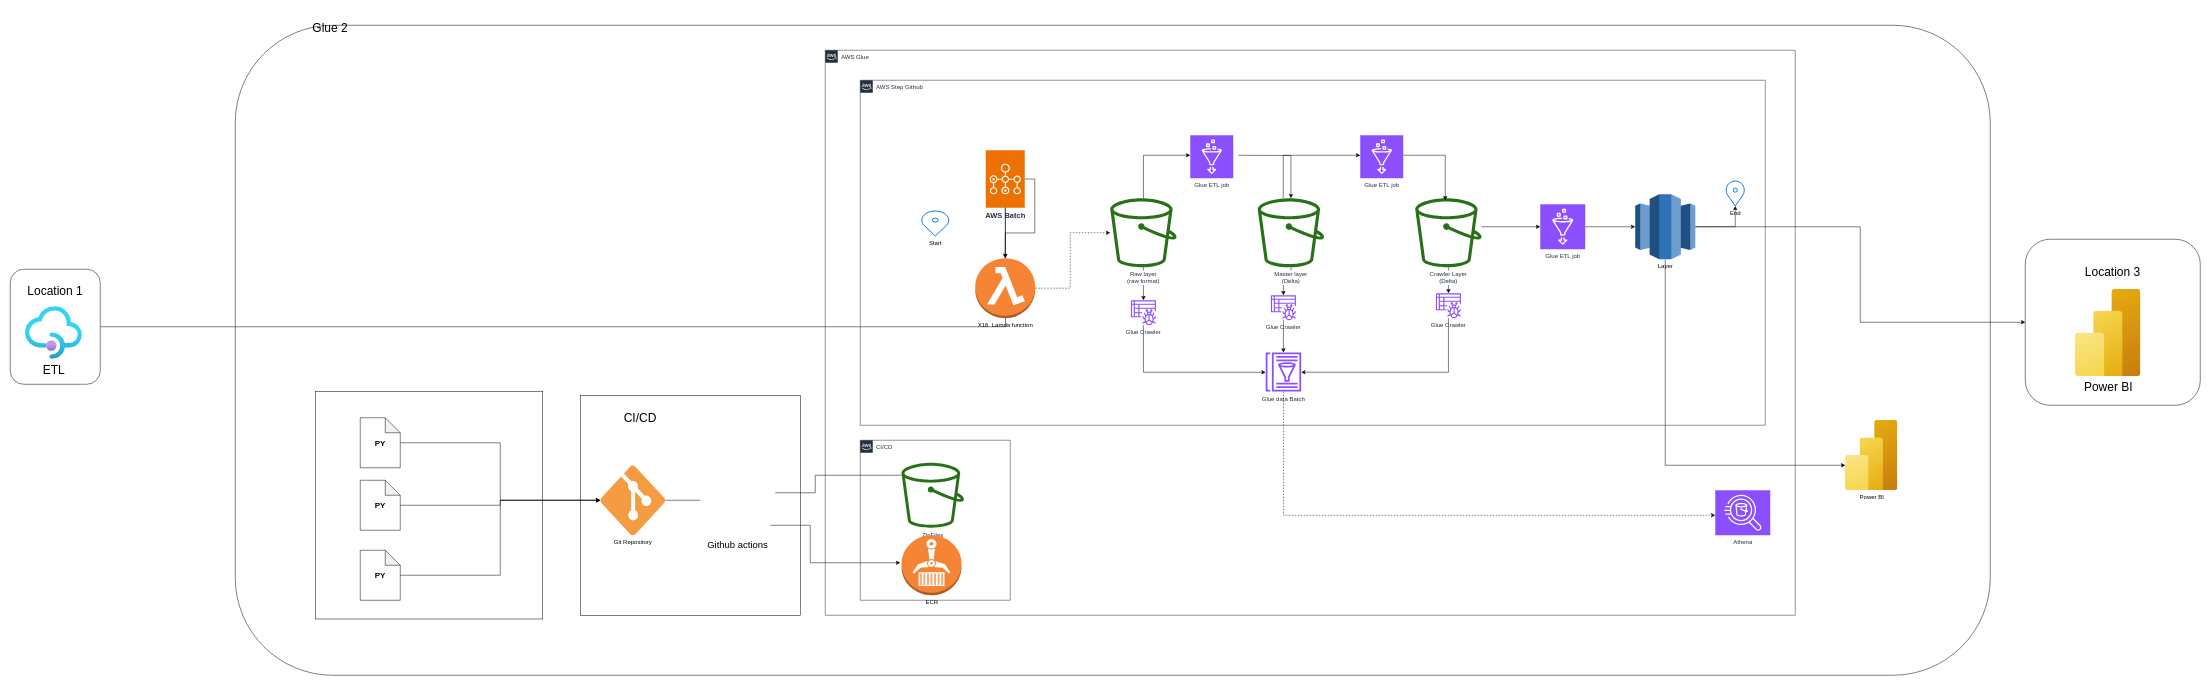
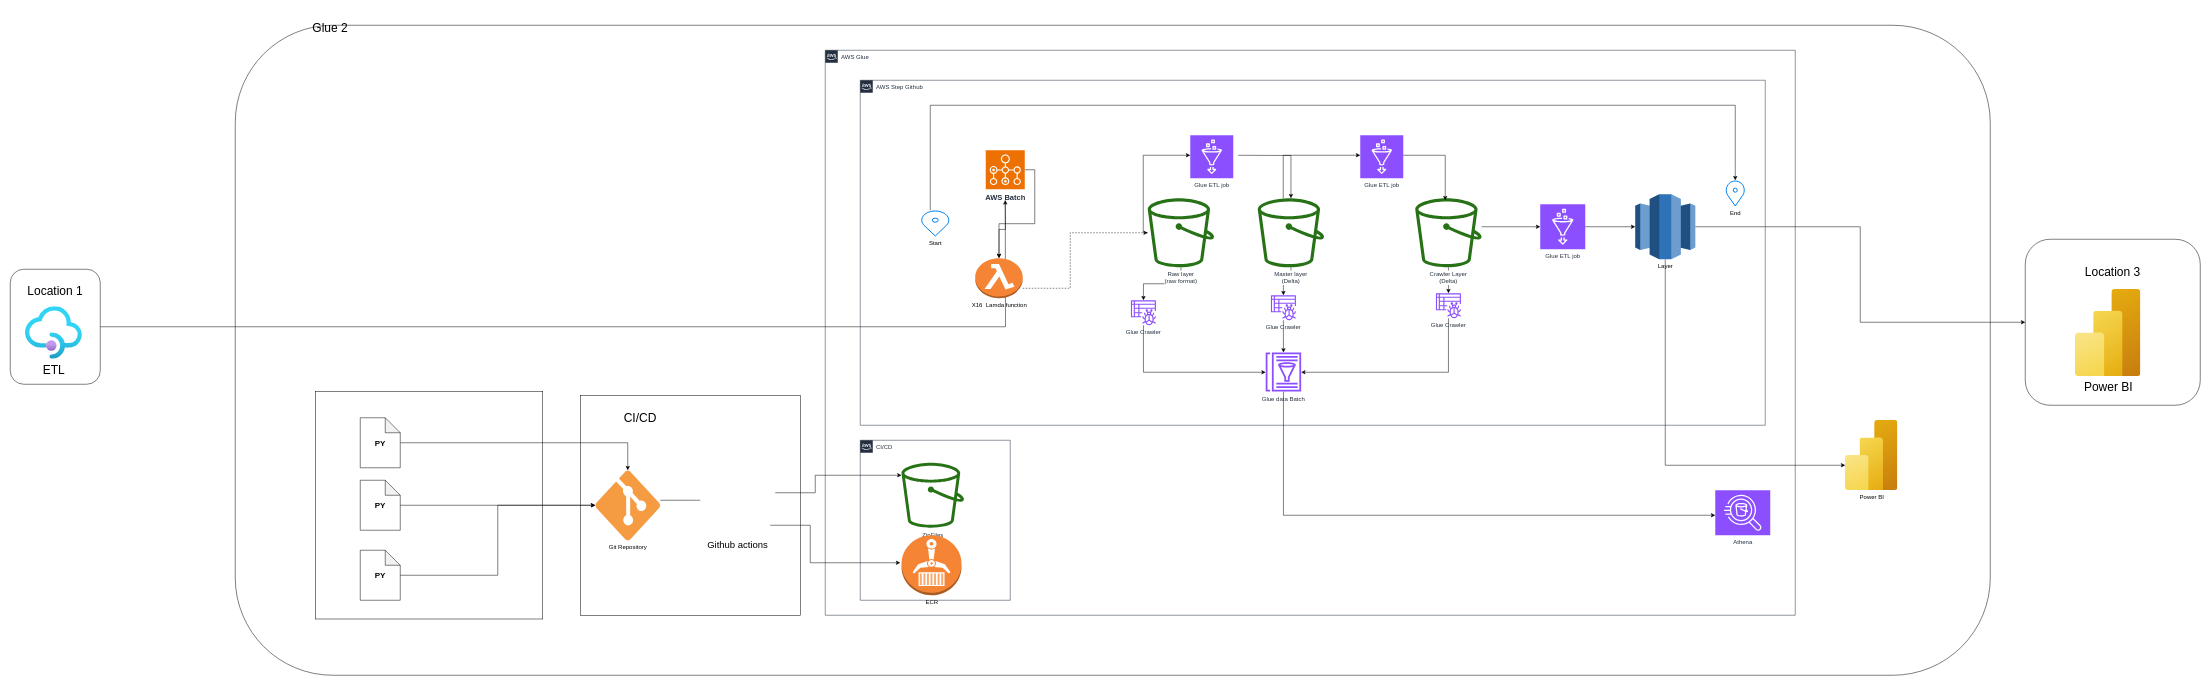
edge "Start" -> "End": added
node "AWS Batch": size 39x58 -> 39x39
edge "Layer" -> "End": removed
node "Raw layer (raw format)": moved (1143, 233) -> (1181, 233)
node "X16 Lamda function": size 60x60 -> 48x40
edge "ZipFiles" -- "Github actions": arrowhead none -> classic
node "Git Repository": moved (633, 500) -> (628, 505)
edge "Glue data Batch" -> "Athena": style dashed -> solid
